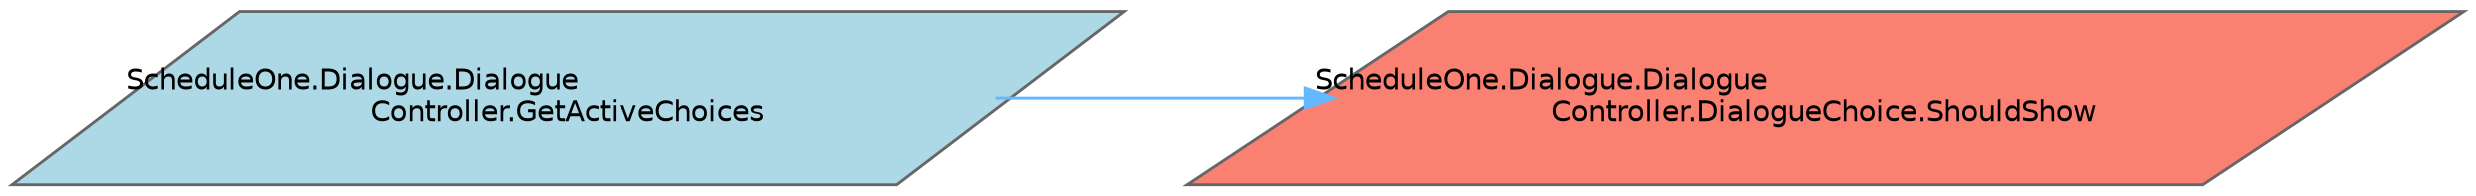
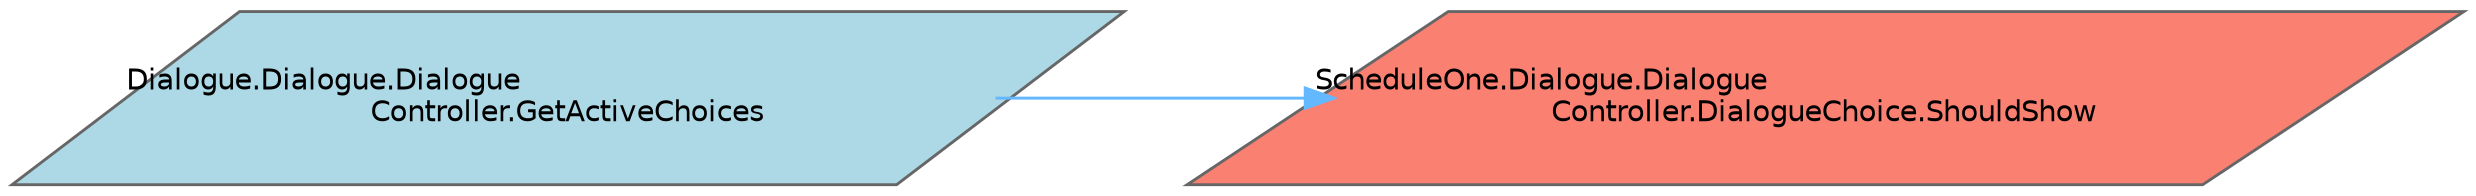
node "ScheduleOne.Dialogue.Dialogue Controller.GetActiveChoices": label "ScheduleOne.Dialogue.Dialogue Controller.GetActiveChoices" -> "Dialogue.Dialogue.Dialogue Controller.GetActiveChoices"
